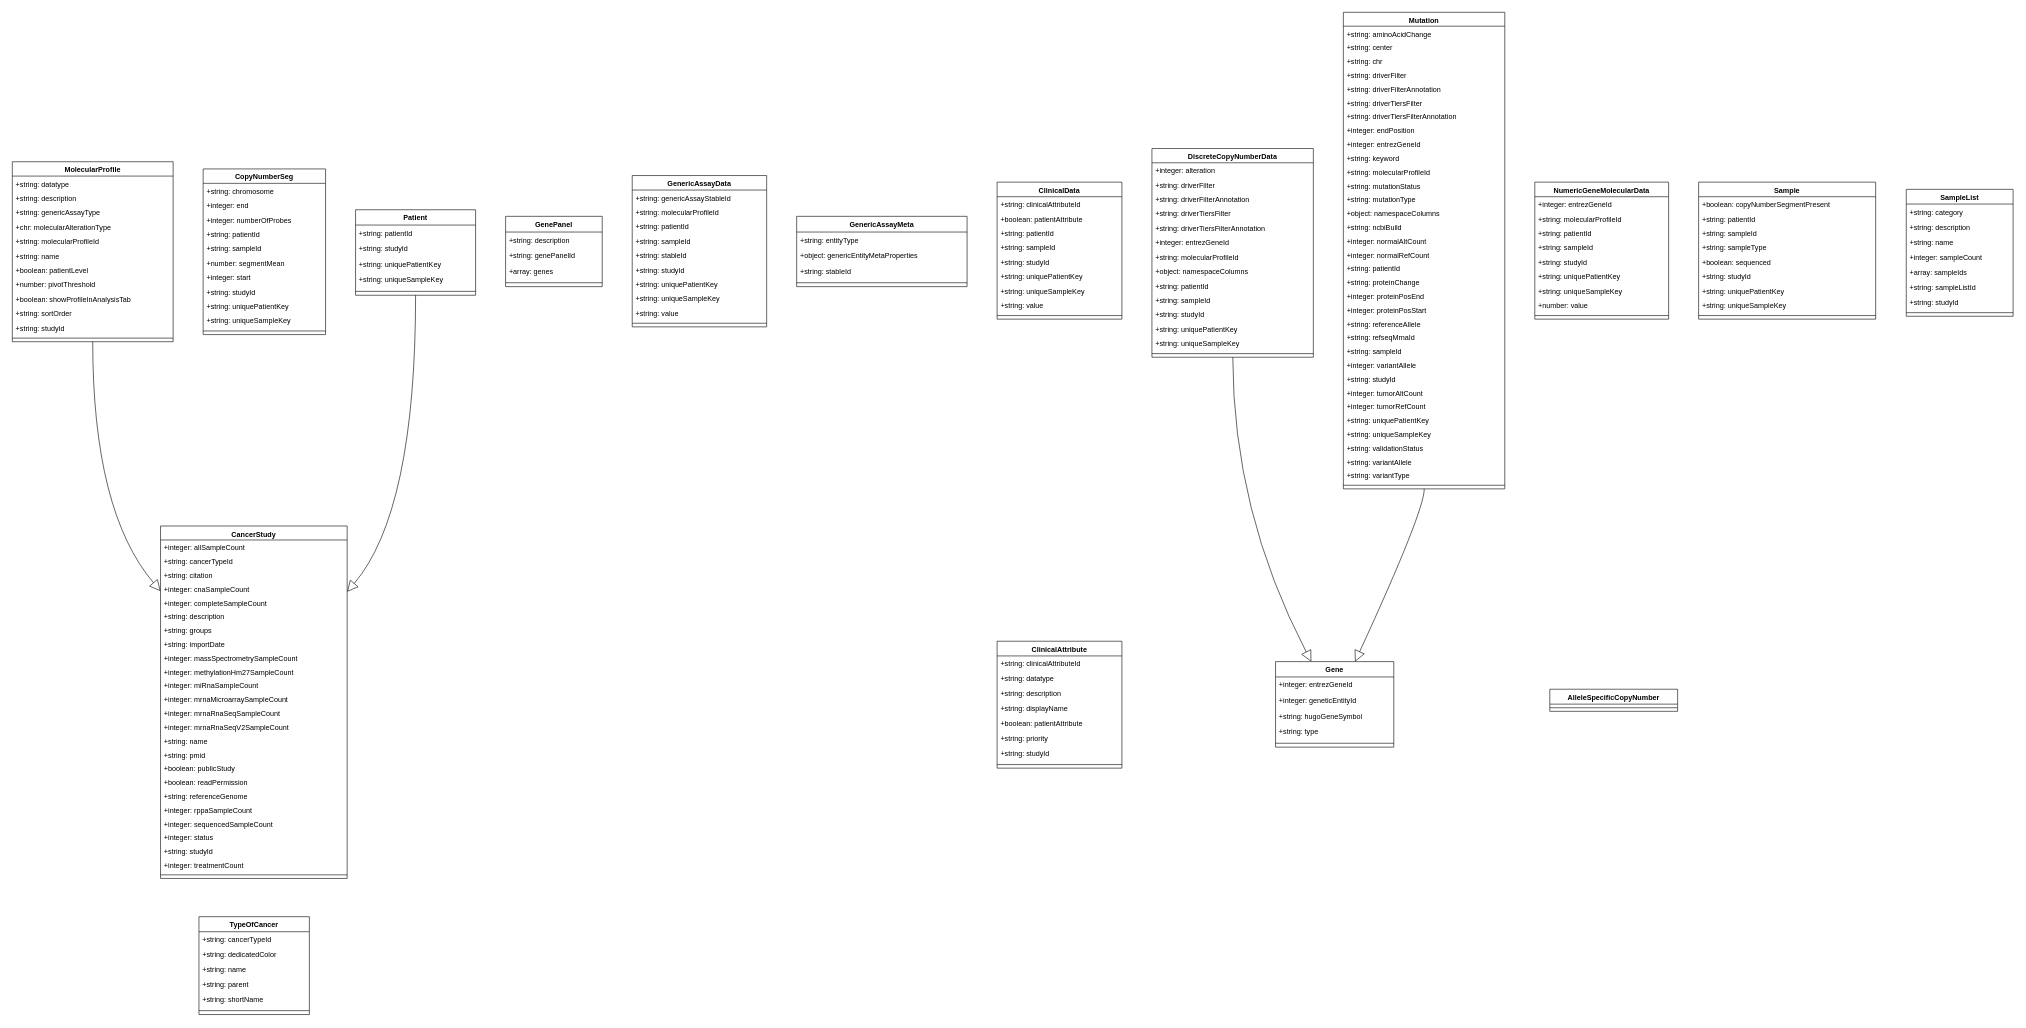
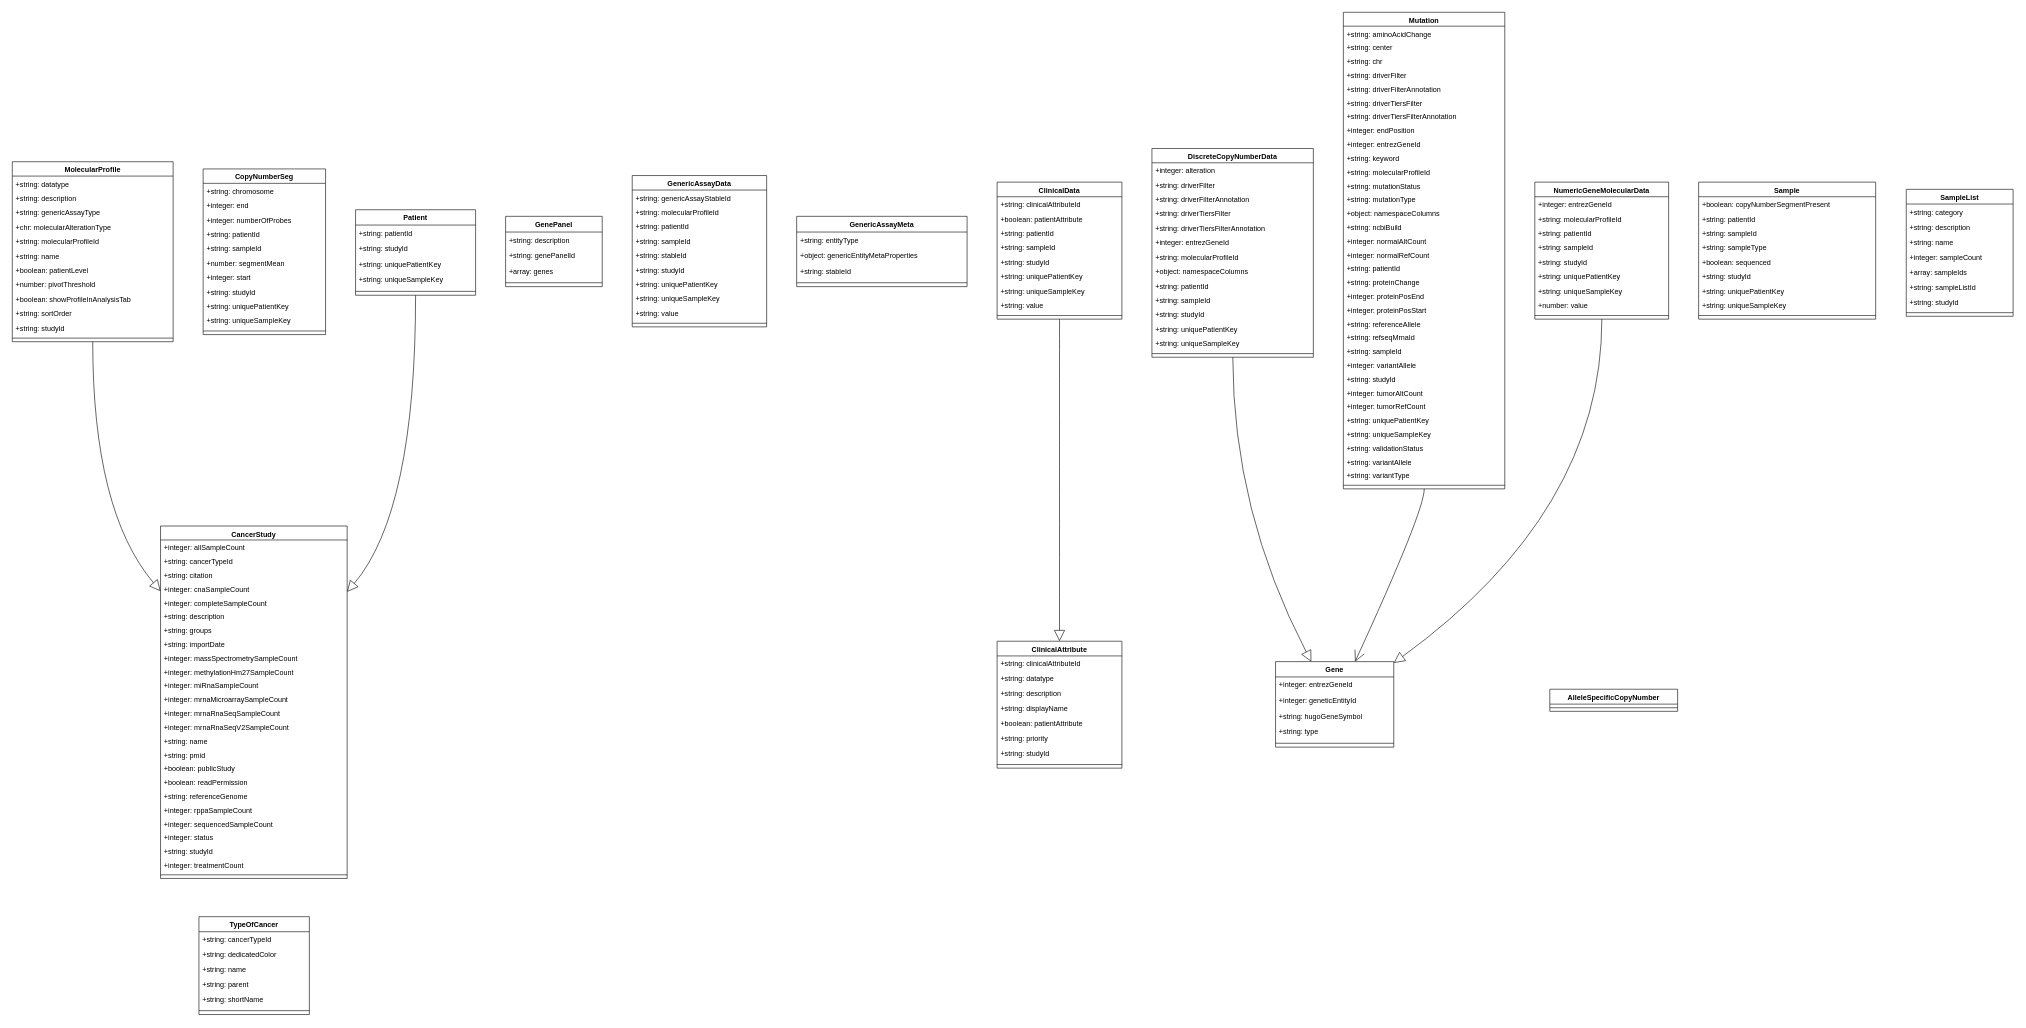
edge "ClinicalData" -> "ClinicalAttribute": added
edge "NumericGeneMolecularData" -> "Gene": added
edge "Mutation" -> "Gene": arrowhead block -> open
